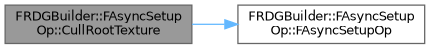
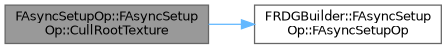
node "FRDGBuilder::FAsyncSetup Op::CullRootTexture": label "FRDGBuilder::FAsyncSetup Op::CullRootTexture" -> "FAsyncSetupOp::FAsyncSetup Op::CullRootTexture"
